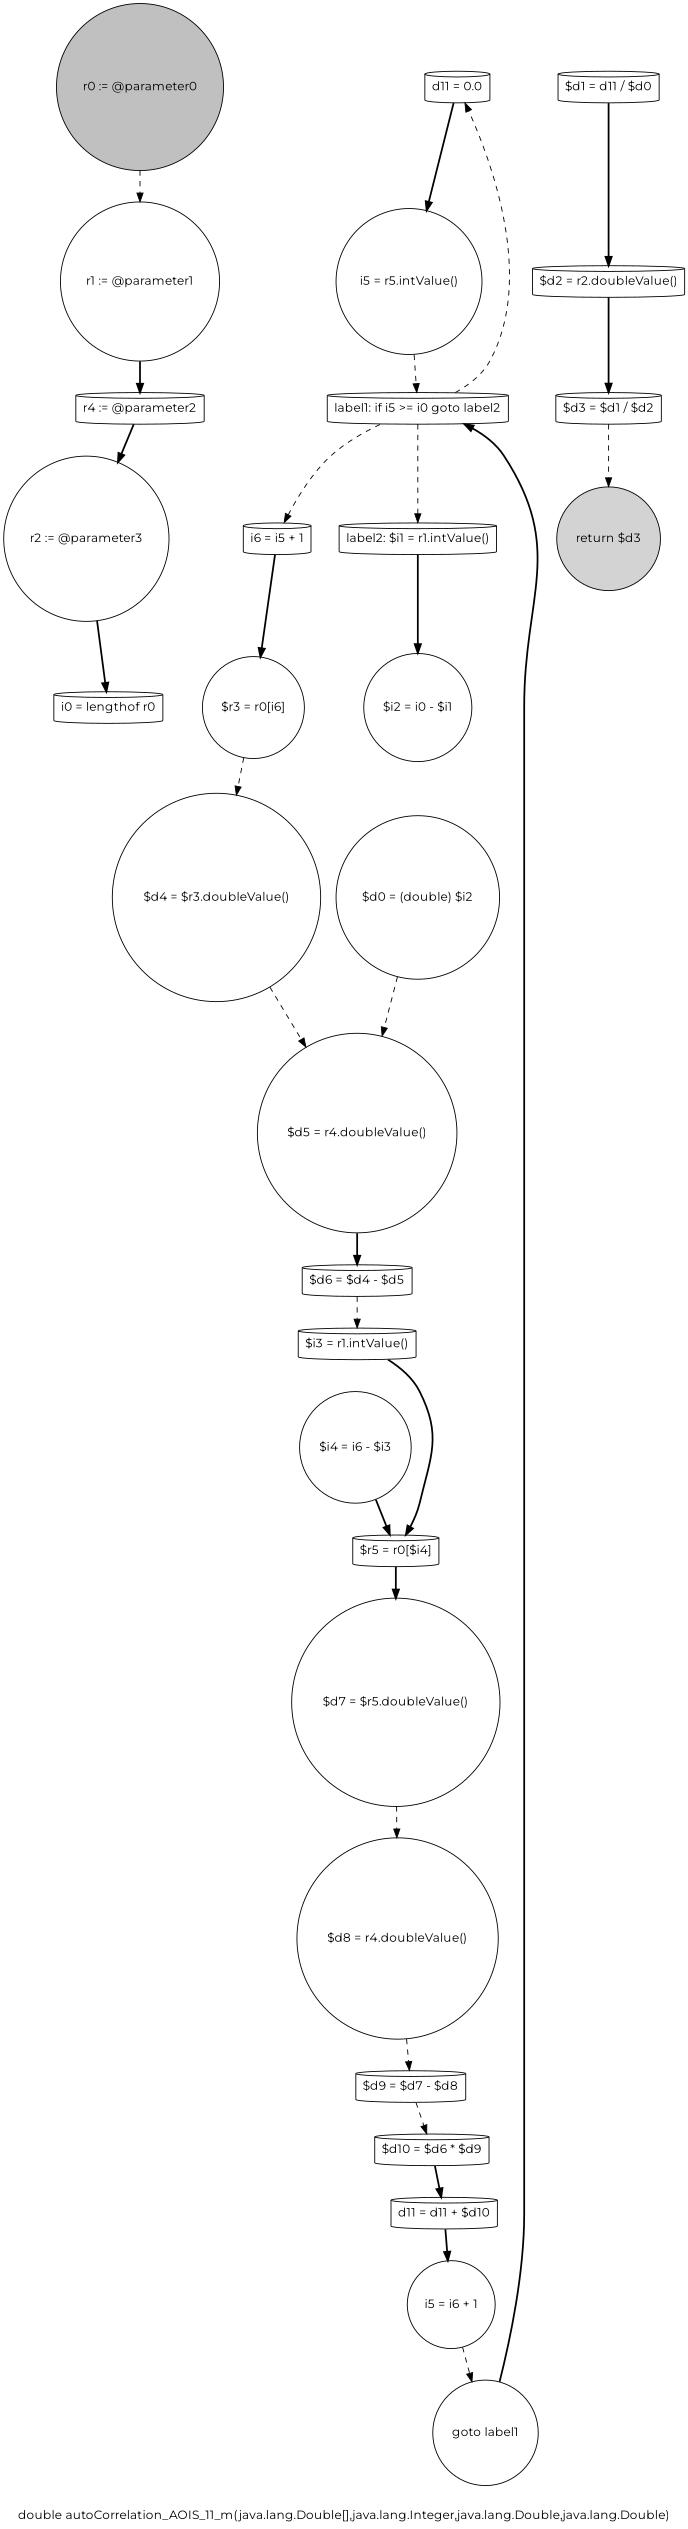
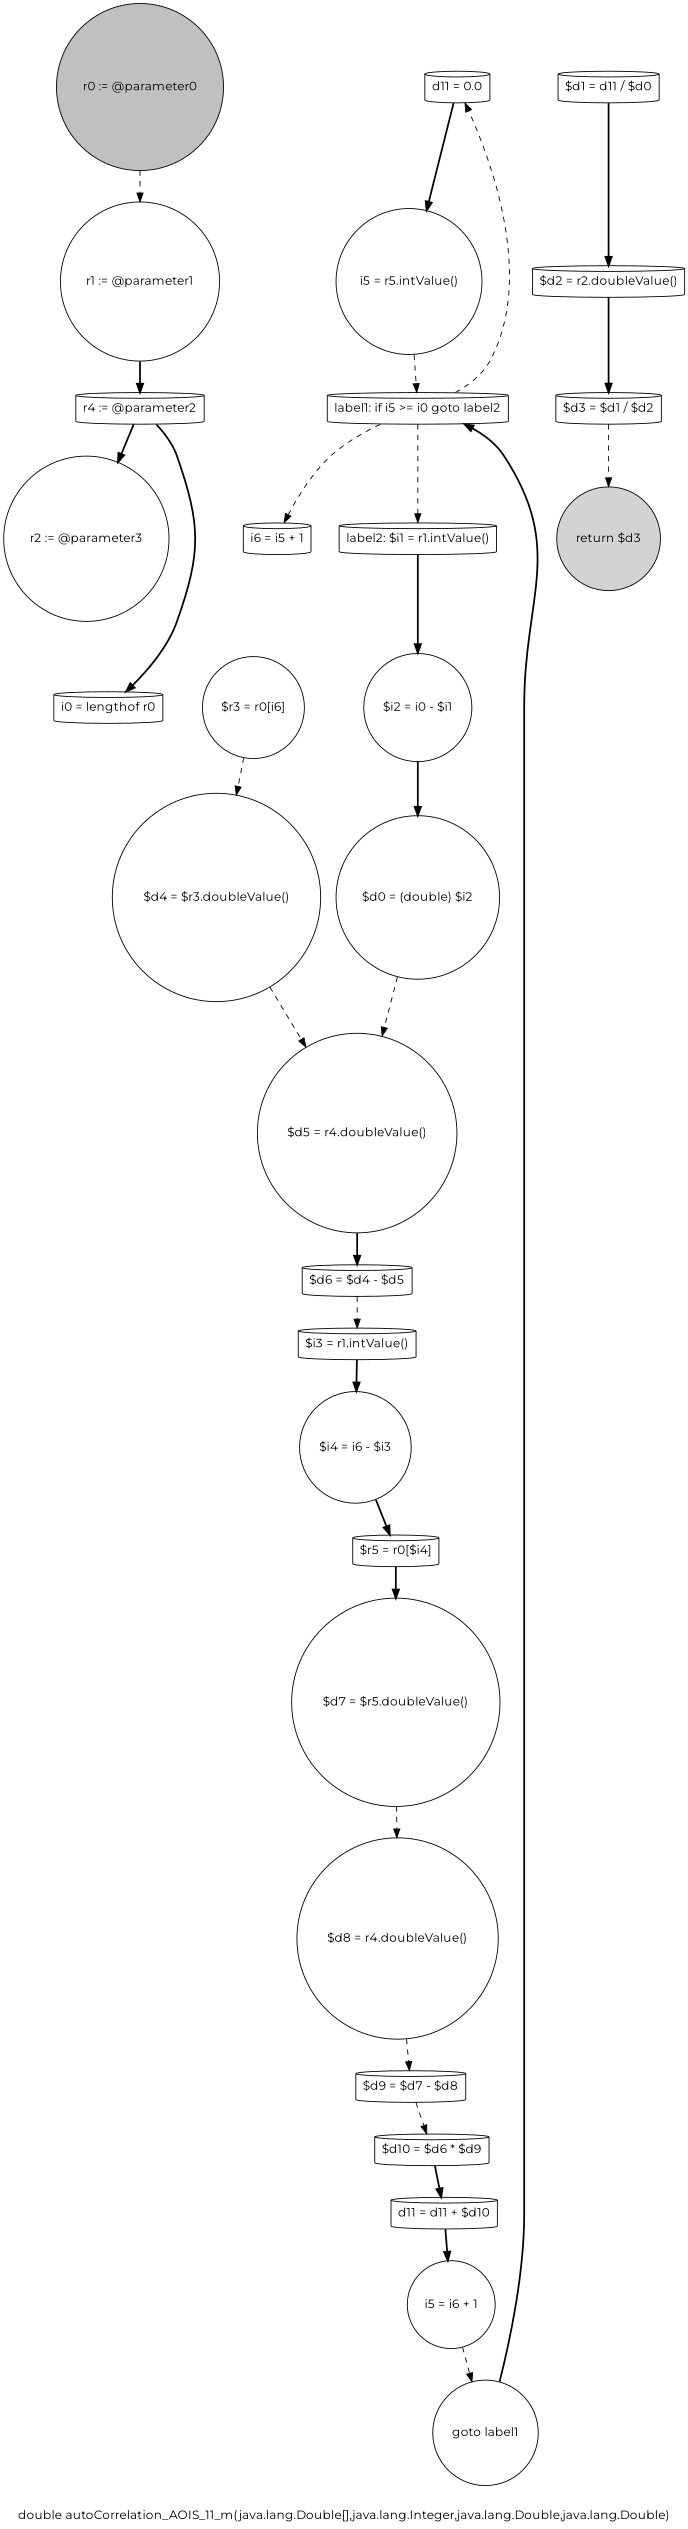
edge "i6 = i5 + 1" -> "$r3 = r0[i6]": removed
edge "r2 := @parameter3" -> "i0 = lengthof r0": now "r4 := @parameter2" -> "i0 = lengthof r0"
edge "$i2 = i0 - $i1" -> "$d0 = (double) $i2": added
edge "$i3 = r1.intValue()" -> "$r5 = r0[$i4]": now "$i3 = r1.intValue()" -> "$i4 = i6 - $i3"
